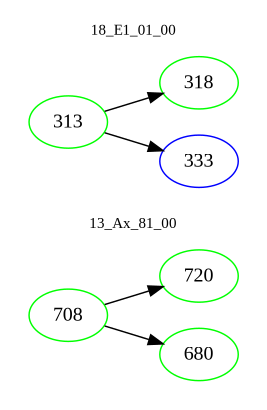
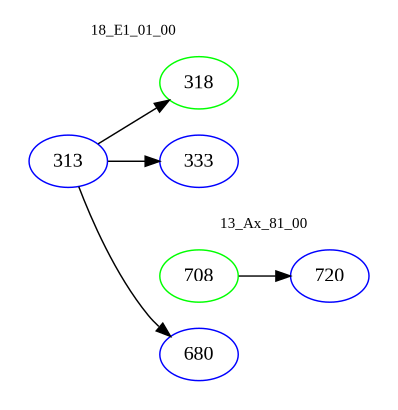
node "313": color green -> blue
node "720": color green -> blue
edge "708" -> "680": now "313" -> "680"
node "680": color green -> blue
